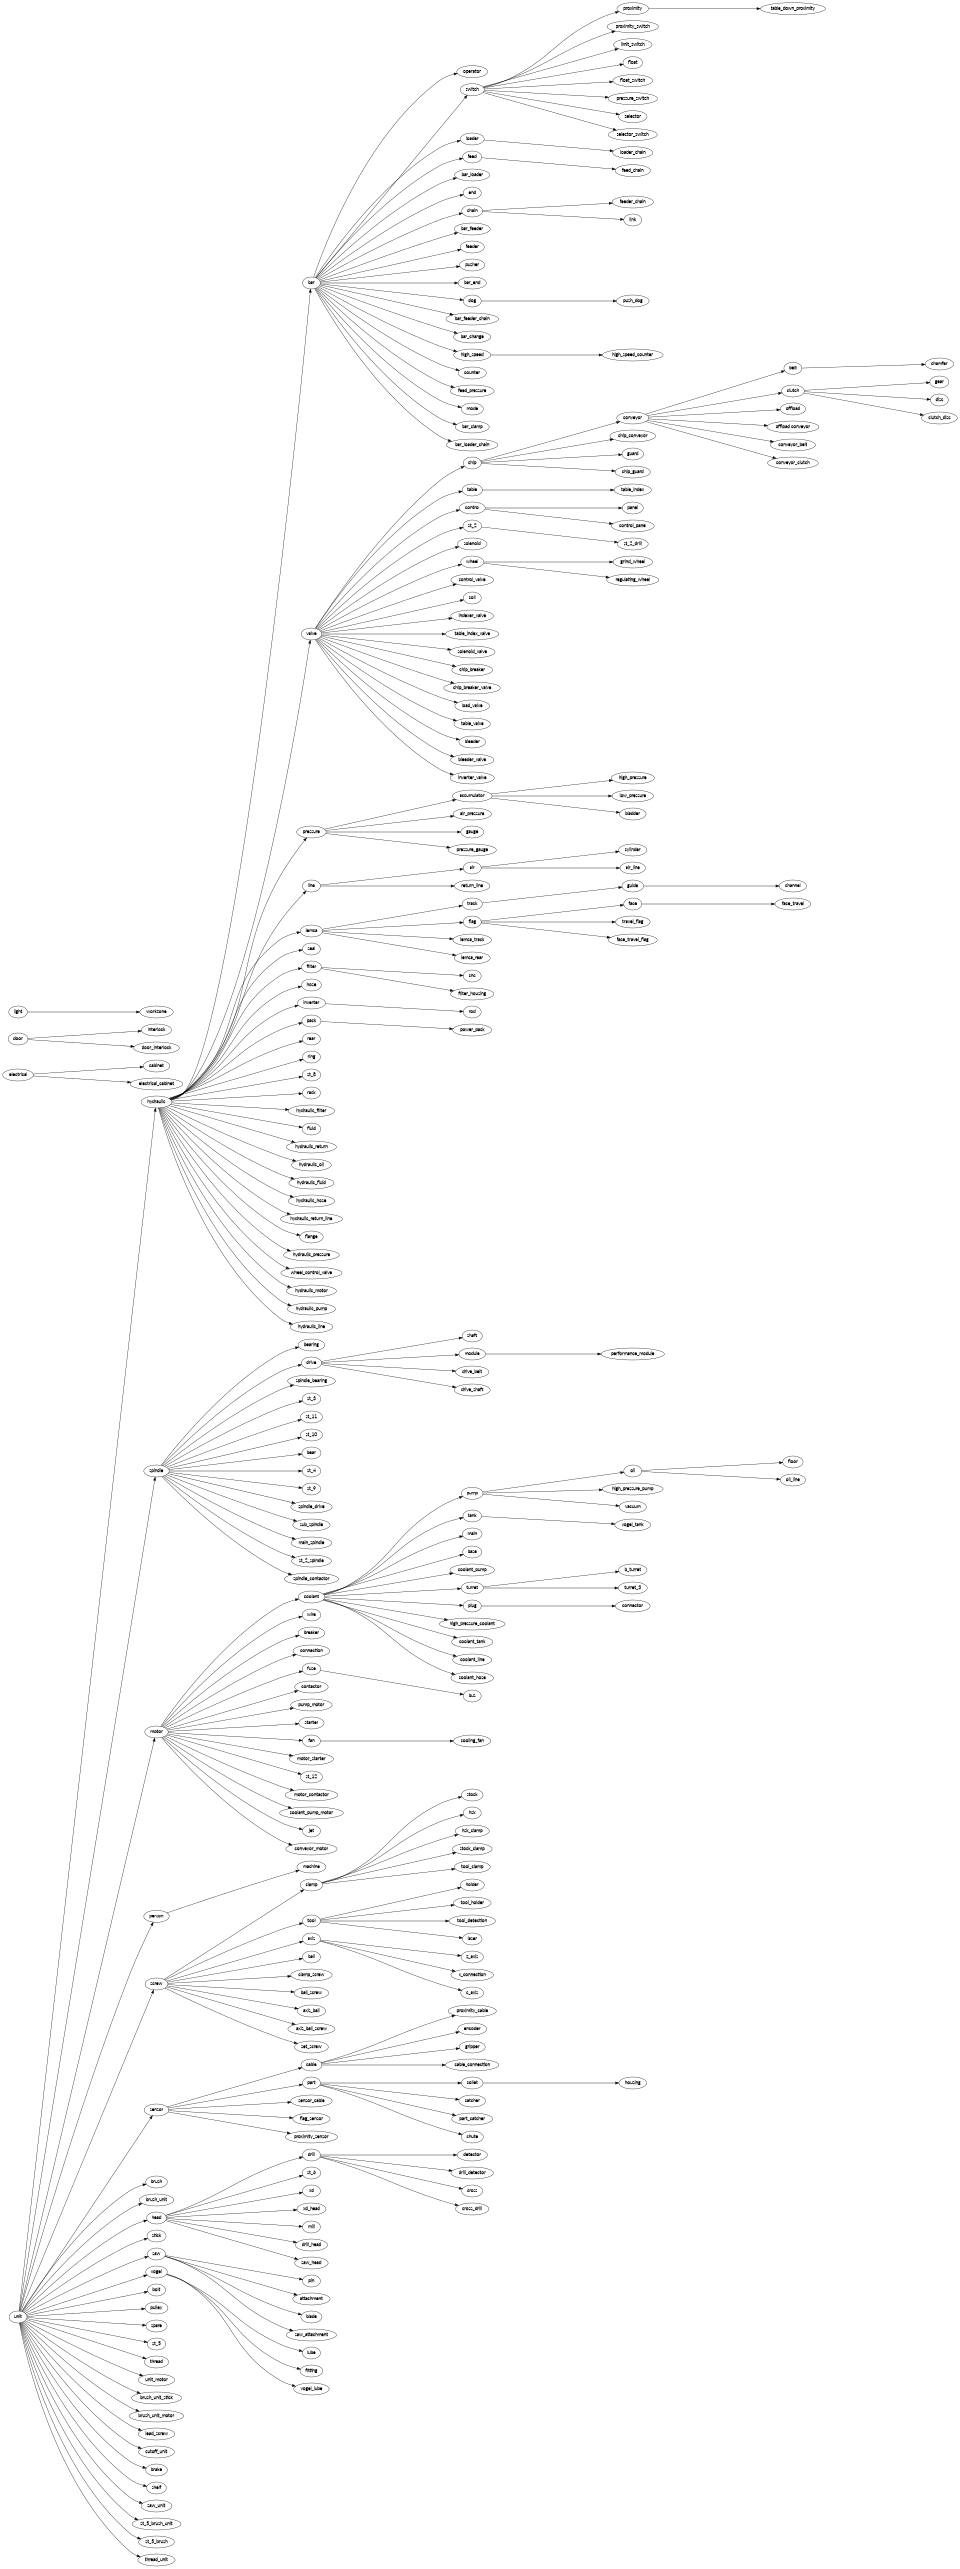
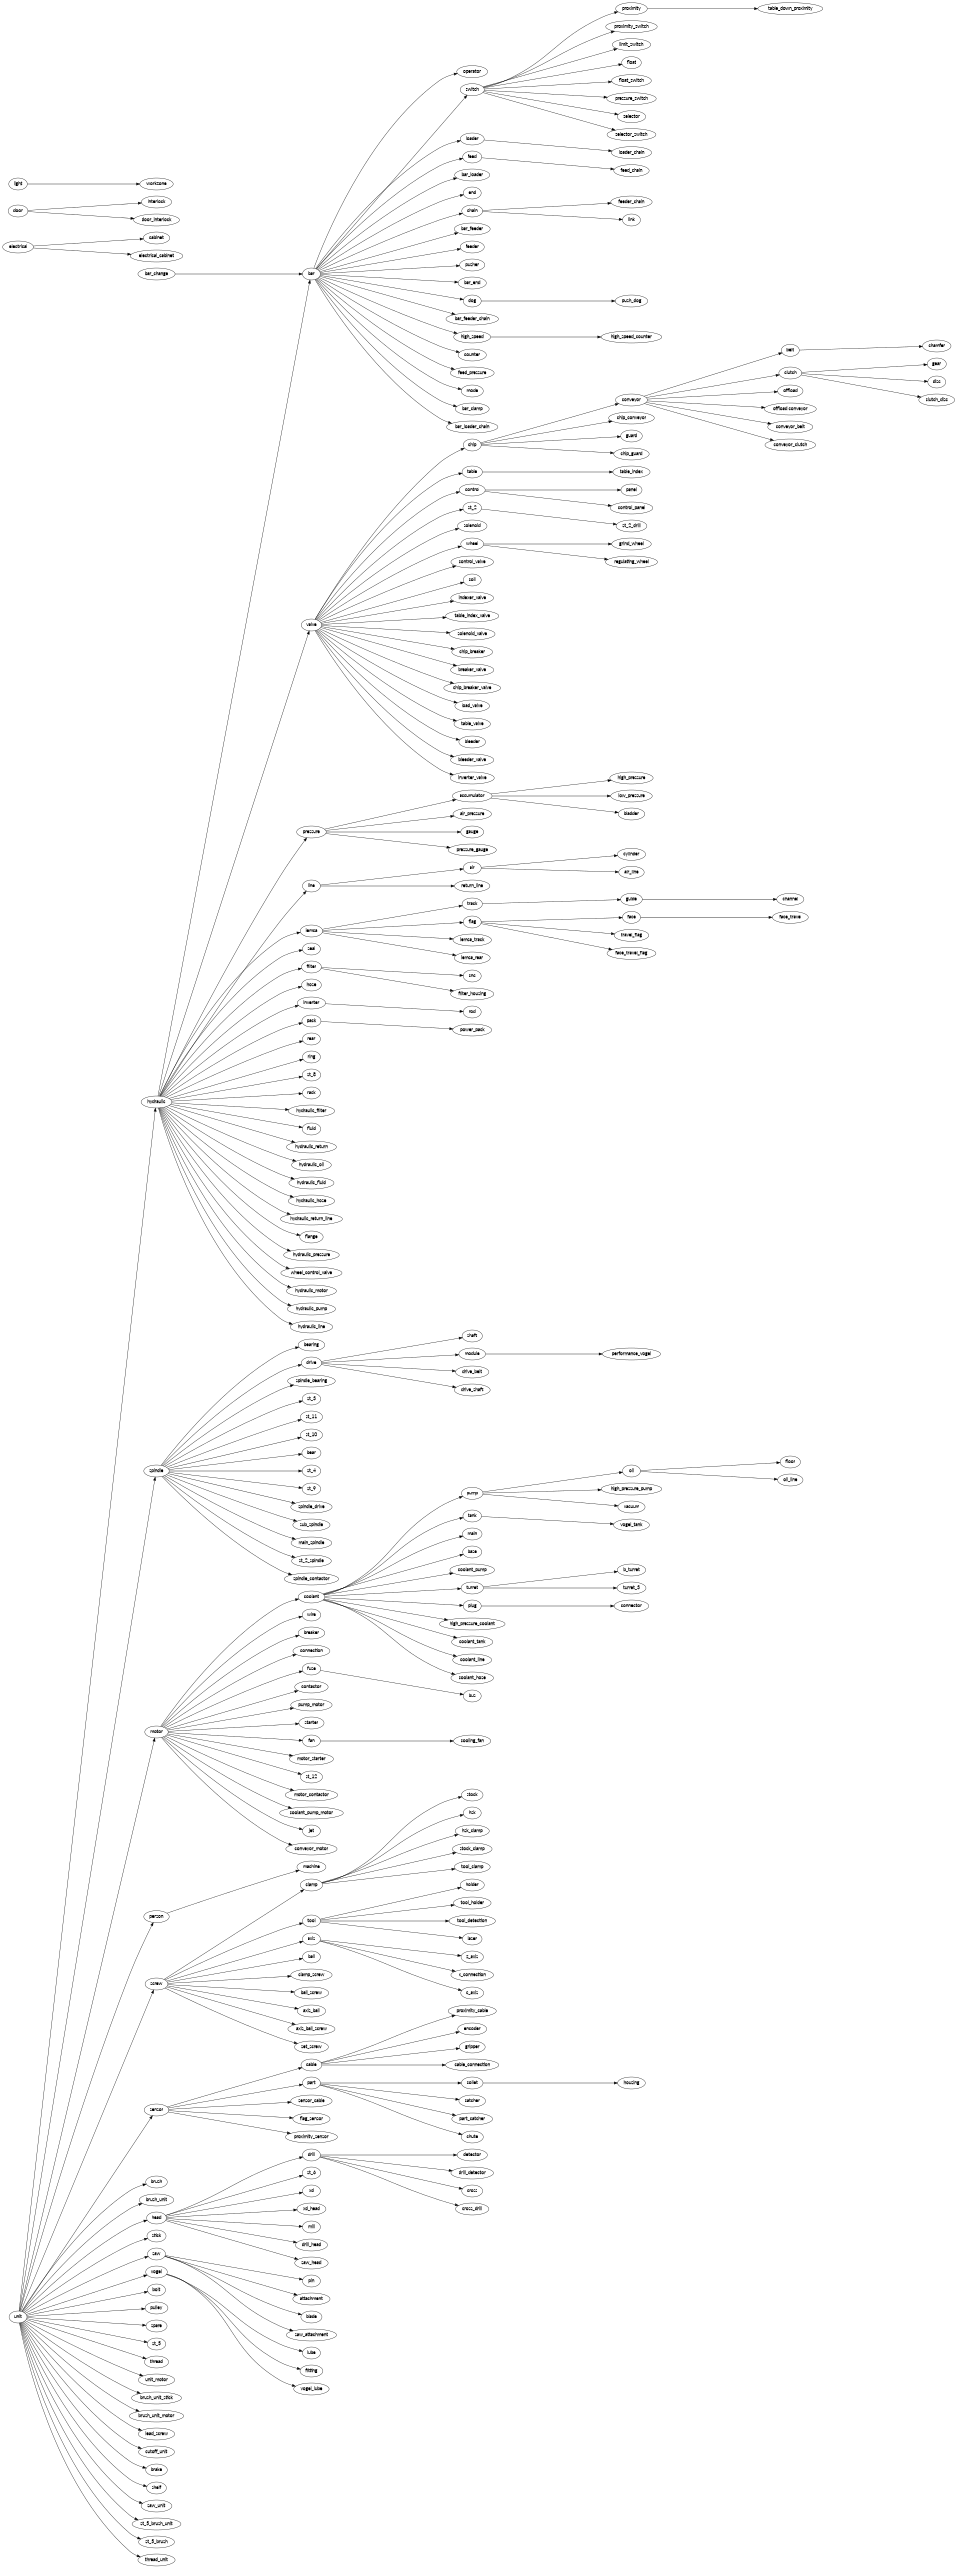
edge "bar" -> "bar_change": reversed
node "breaker_valve": added
node "performance_module": label "performance_module" -> "performance_vogel"
